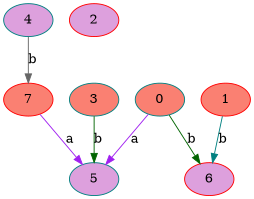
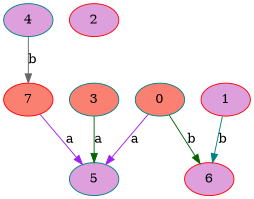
node "1": fillcolor salmon -> plum
edge "3" -> "5": label "b" -> "a"
